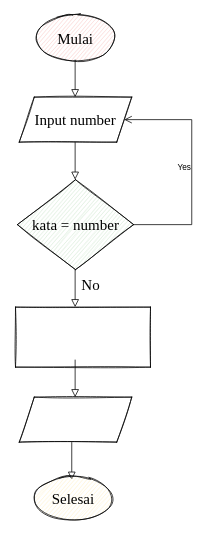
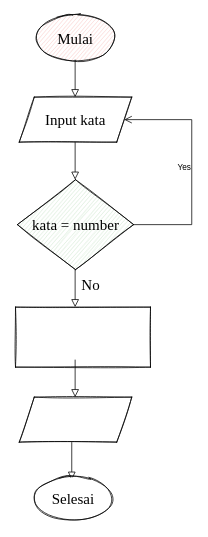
node "Input number": label "Input number" -> "Input kata"
node "Selesai": fillcolor #fff2cc -> #ffffff
